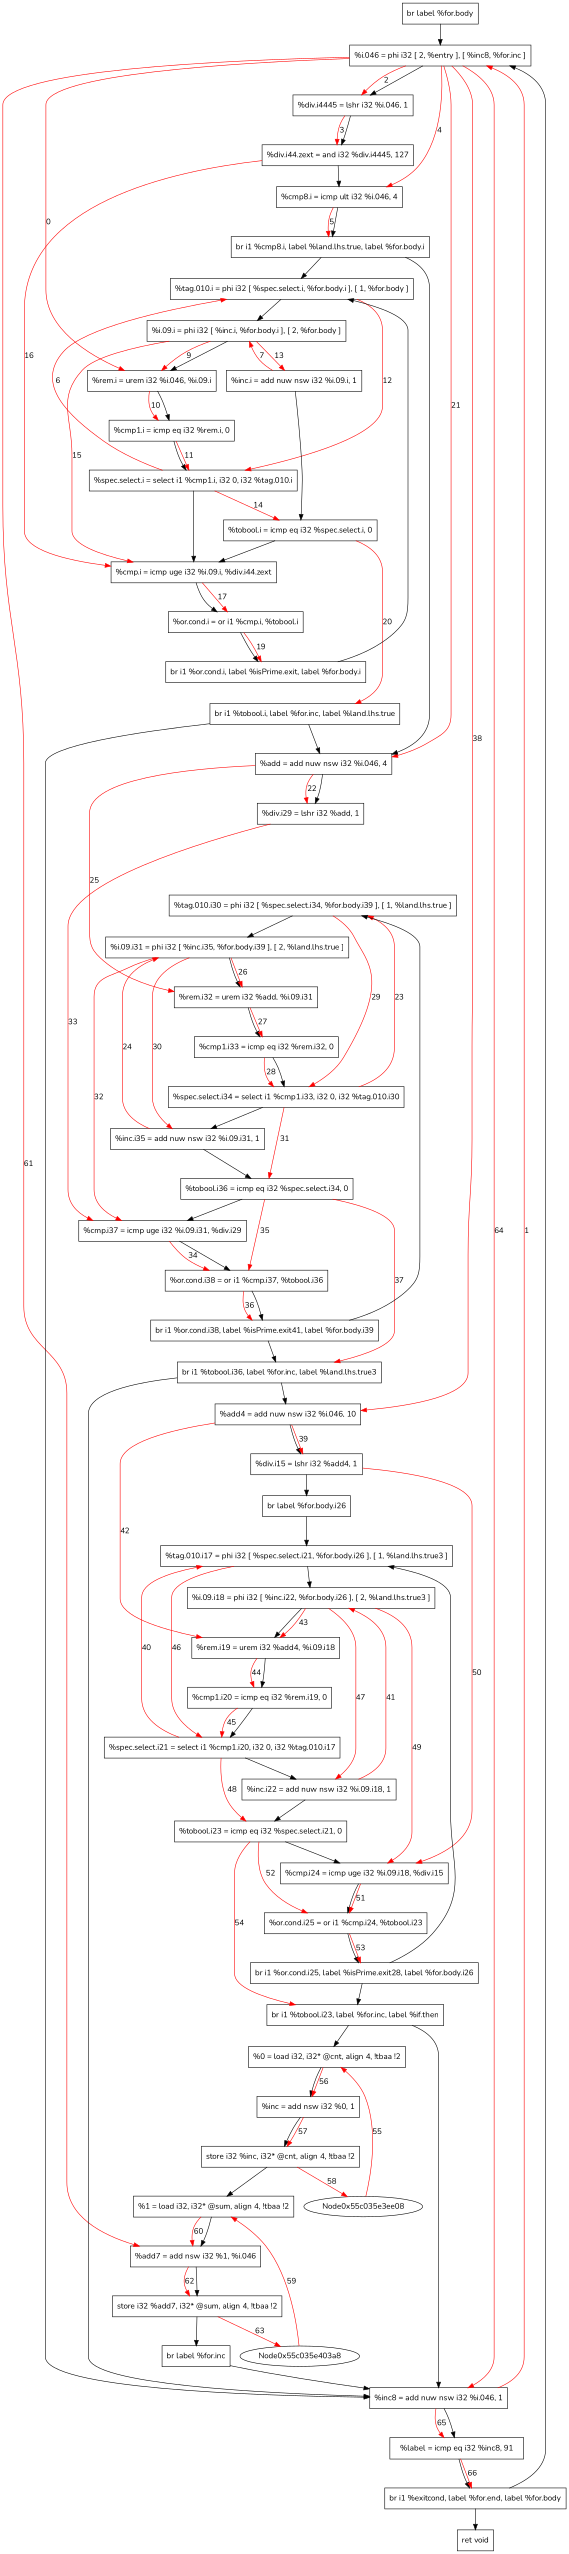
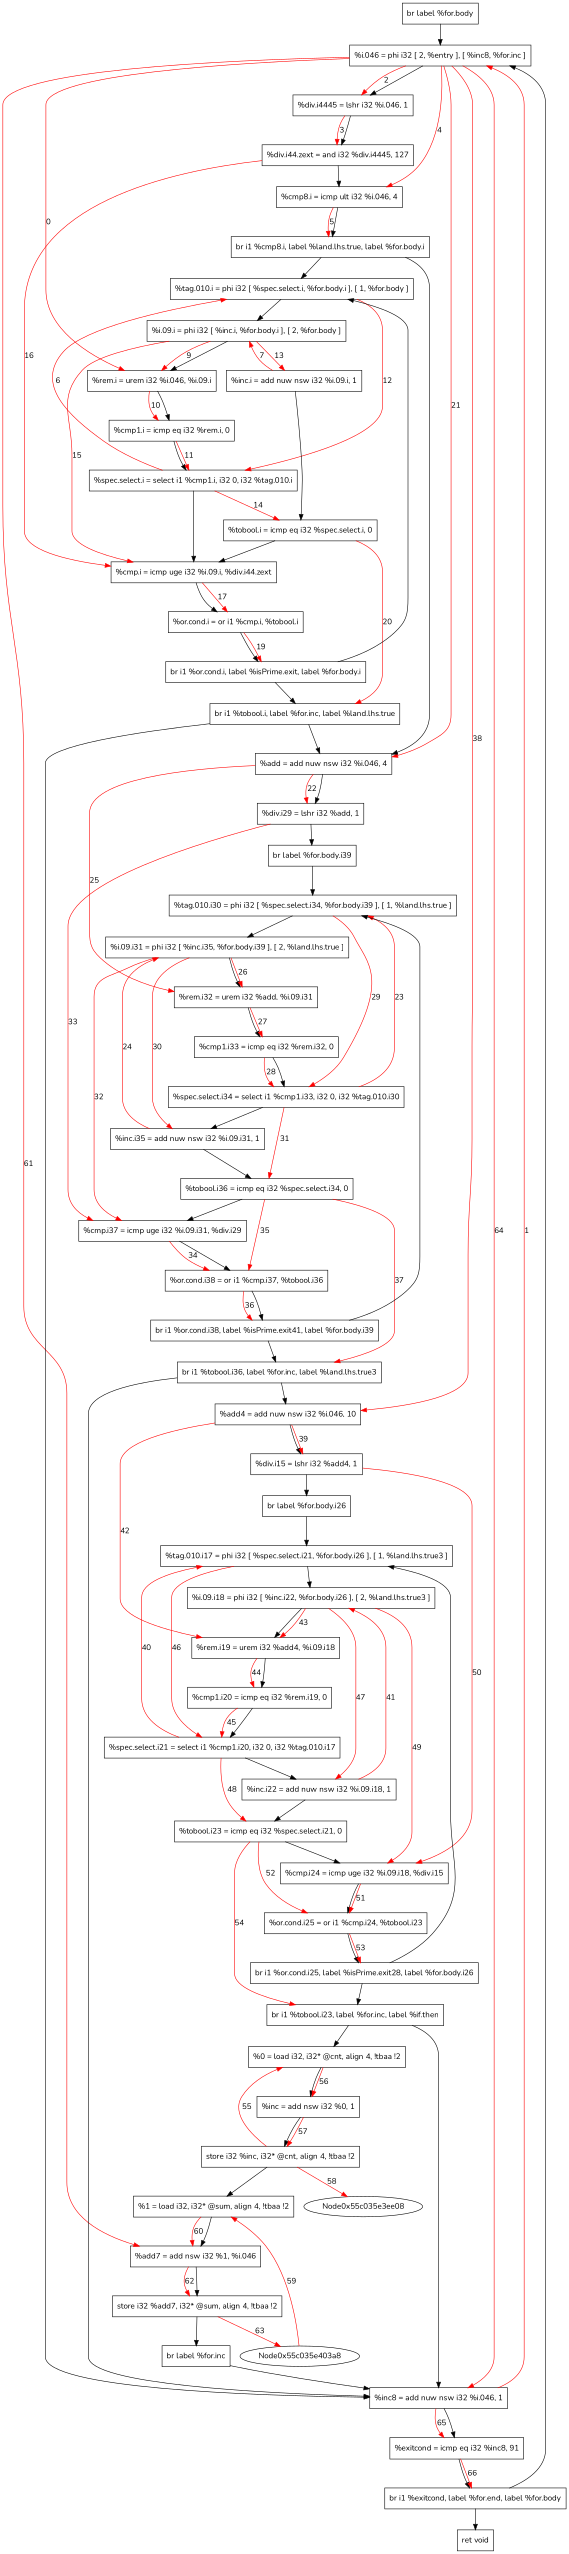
edge "br i1 %or.cond.i, label %isPrime.exit, label %for.body.i" -> "br i1 %tobool.i, label %for.inc, label %land.lhs.true": added
node "br label %for.body.i39": added
edge "Node0x55c035e3ee08" -> "%0 = load i32, i32* @cnt, align 4, !tbaa !2": now "store i32 %inc, i32* @cnt, align 4, !tbaa !2" -> "%0 = load i32, i32* @cnt, align 4, !tbaa !2"
node "%label = icmp eq i32 %inc8, 91": label "%label = icmp eq i32 %inc8, 91" -> "%exitcond = icmp eq i32 %inc8, 91"
